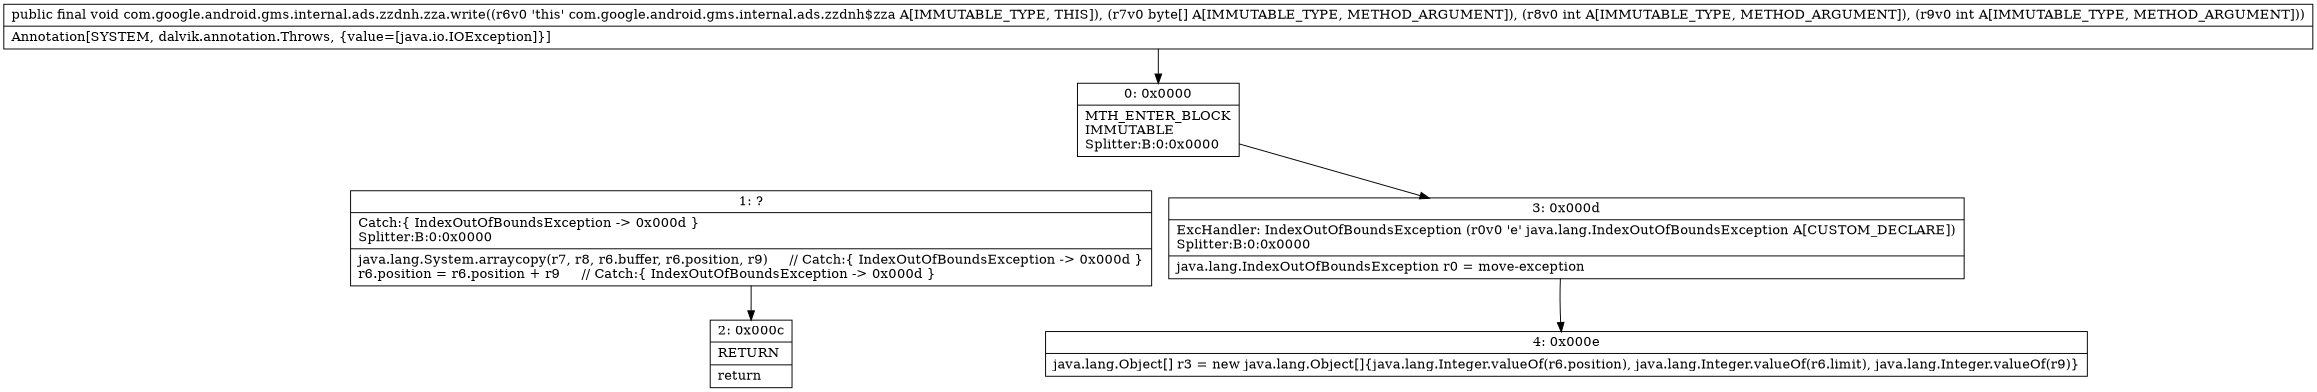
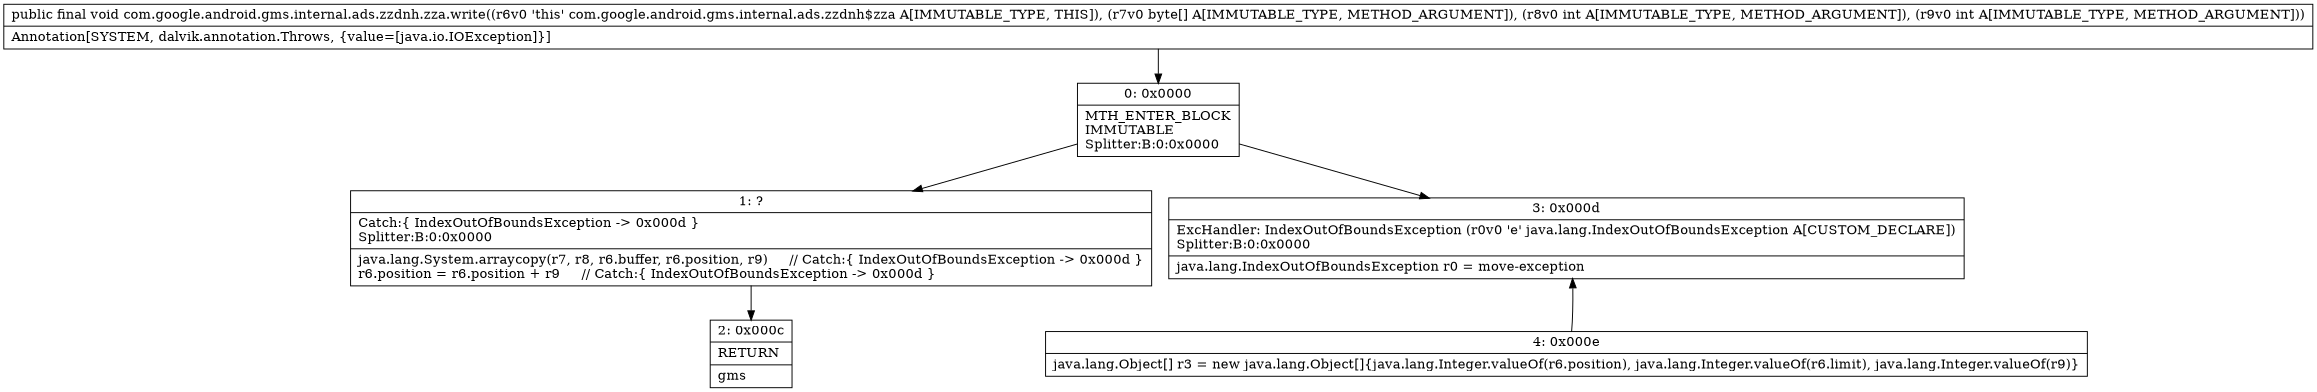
edge "0: 0x0000" -> "1: ?": added
edge "3: 0x000d" -> "4: 0x000e": reversed
node "2: 0x000c": text "return" -> "gms"
